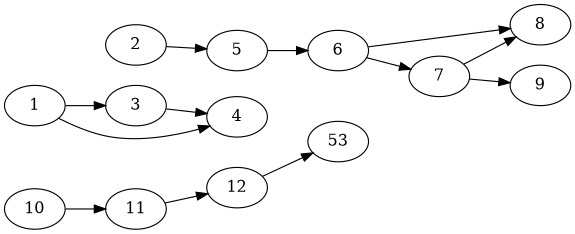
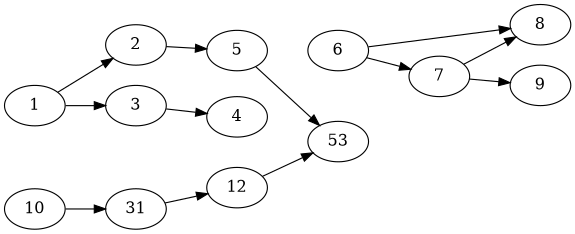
edge "5" -> "6": now "5" -> "53"
edge "1" -> "4": now "1" -> "2"
node "11": label "11" -> "31"
